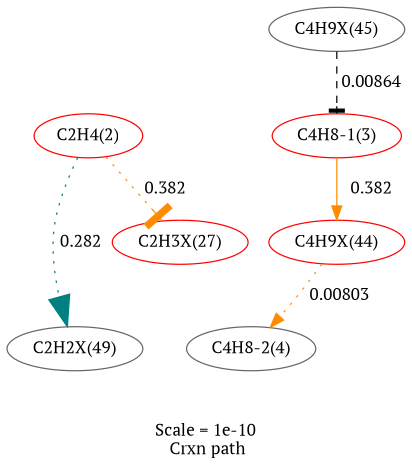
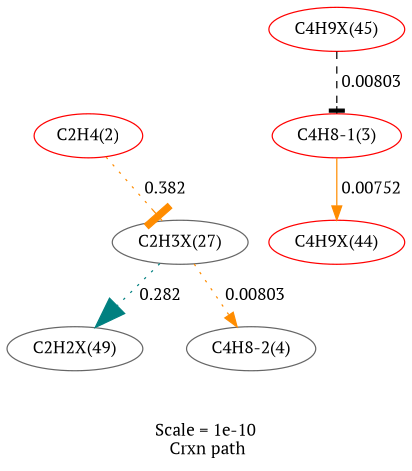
node "C4H9X(45)": color gray40 -> red
edge "C4H9X(45)" -> "C4H8-1(3)": label " 0.00864" -> " 0.00803"
edge "C4H8-1(3)" -> "C4H9X(44)": label " 0.382" -> " 0.00752"
edge "C2H4(2)" -> "C2H2X(49)": now "C2H3X(27)" -> "C2H2X(49)"
node "C2H3X(27)": color red -> gray40
edge "C4H9X(44)" -> "C4H8-2(4)": now "C2H3X(27)" -> "C4H8-2(4)"
